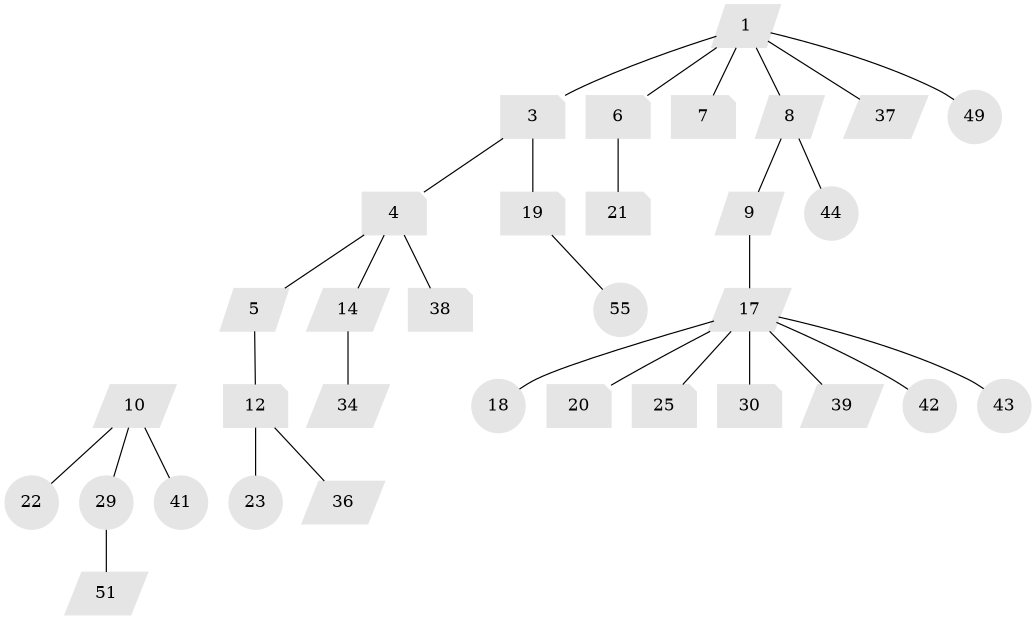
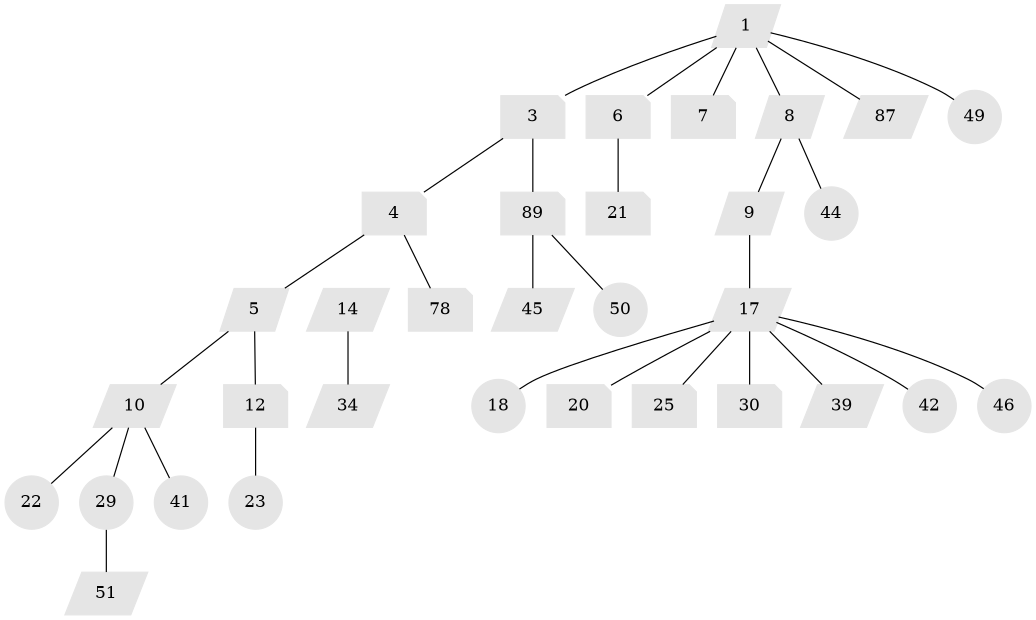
node "37": label "37" -> "87"
node "19": label "19" -> "89"
edge "4" -- "14": removed
node "38": label "38" -> "78"
node "45": added
node "55": label "55" -> "50"
edge "5" -- "10": added
node "43": label "43" -> "46"
node "36": removed
